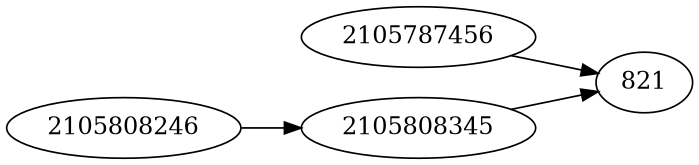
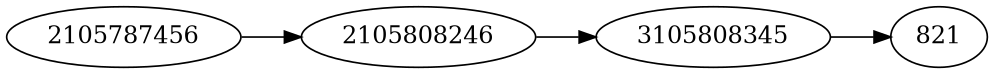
edge "2105787456" -> "821": now "2105787456" -> "2105808246"
node "2105808345": label "2105808345" -> "3105808345"
